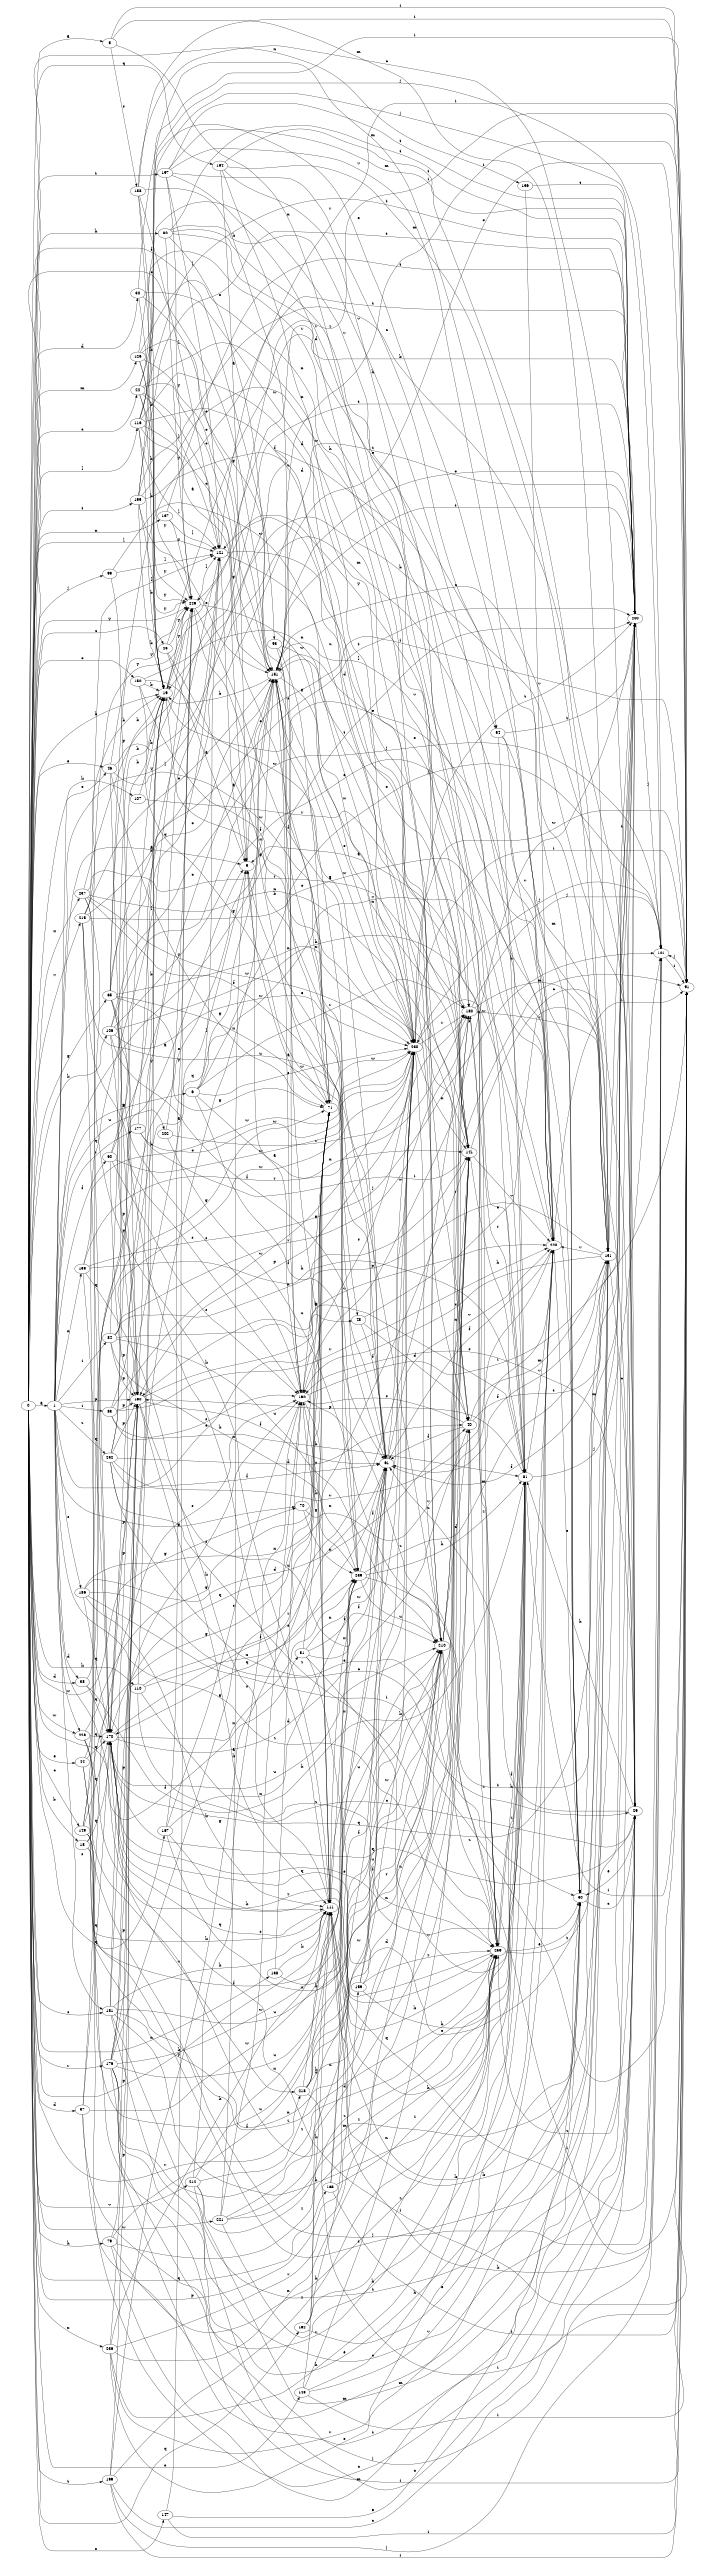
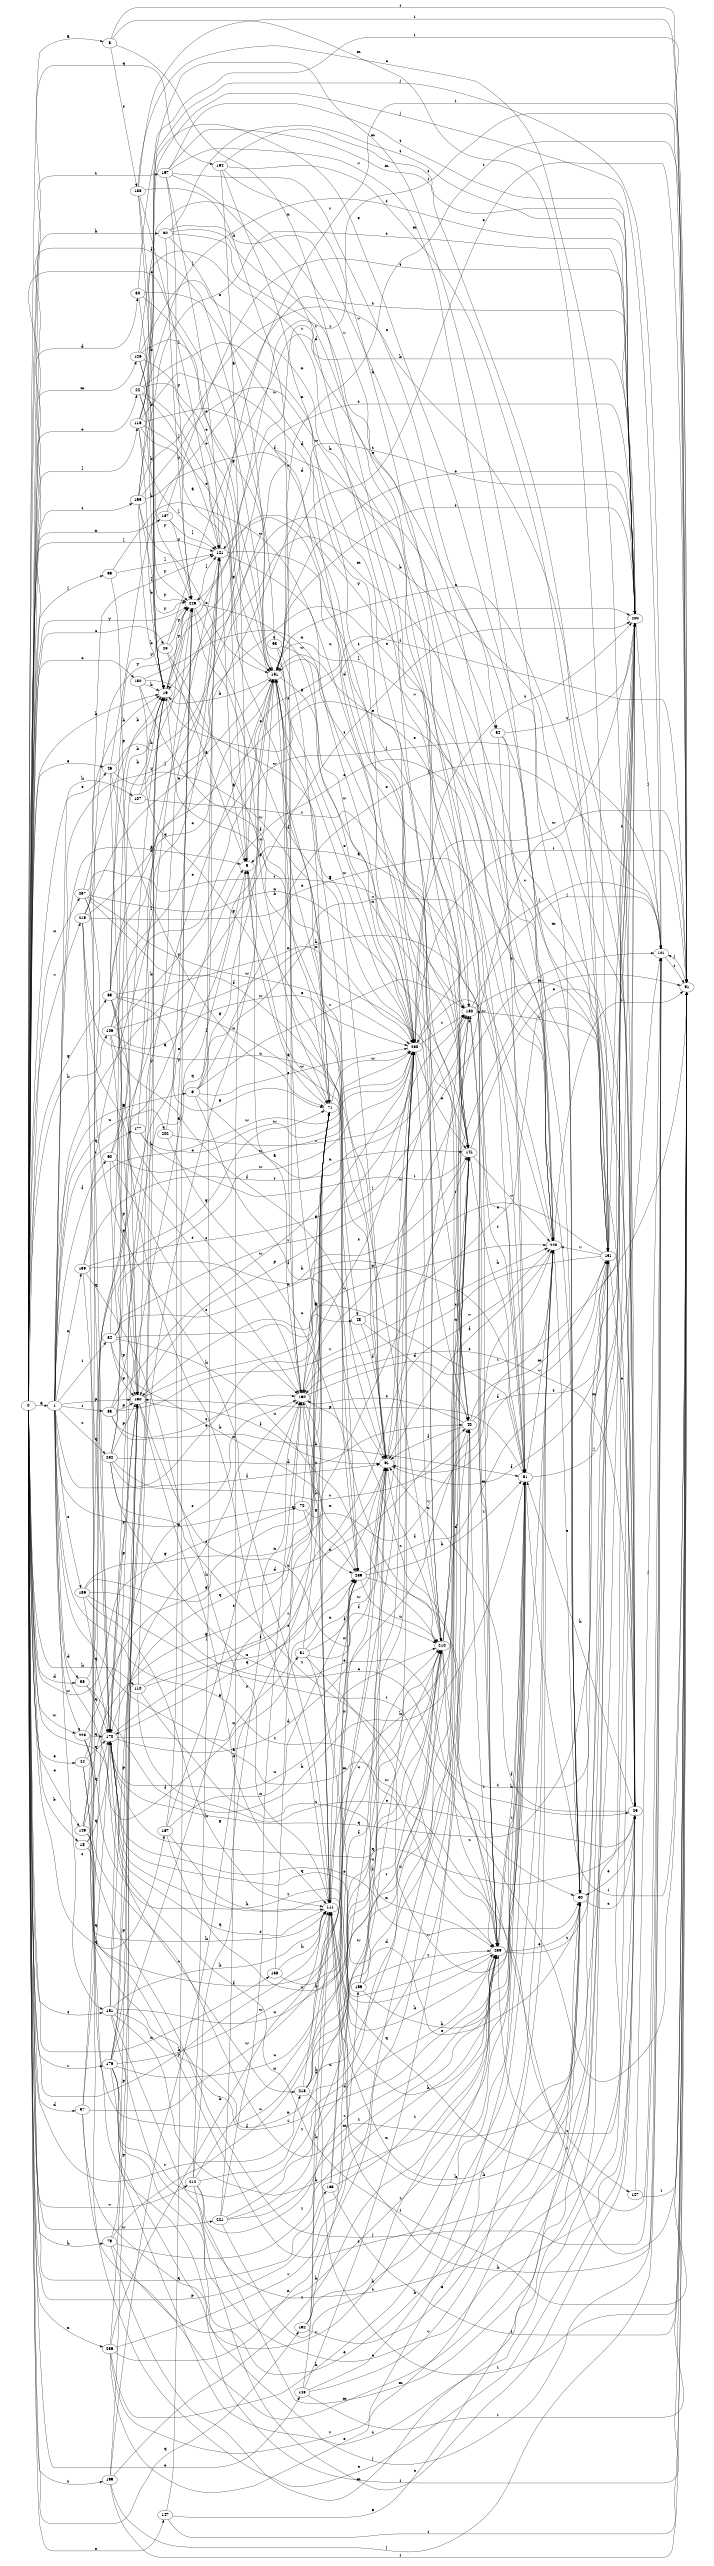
node "136": removed
edge "212" -> "121": added, label "l"
edge "239" -> "61": now "210" -> "61"
node "127": added
edge "199" -> "29": now "107" -> "29"
